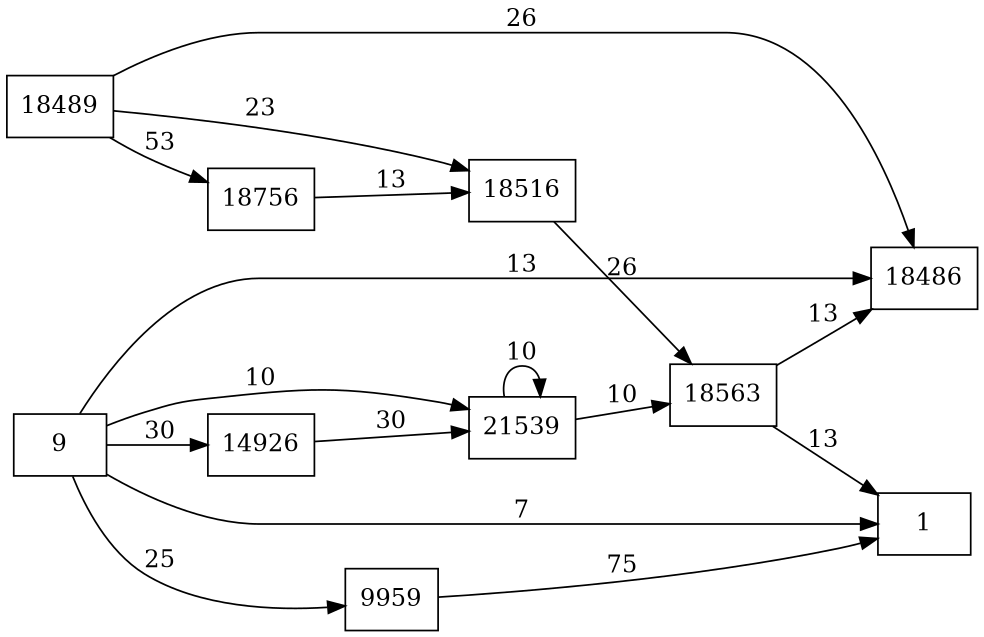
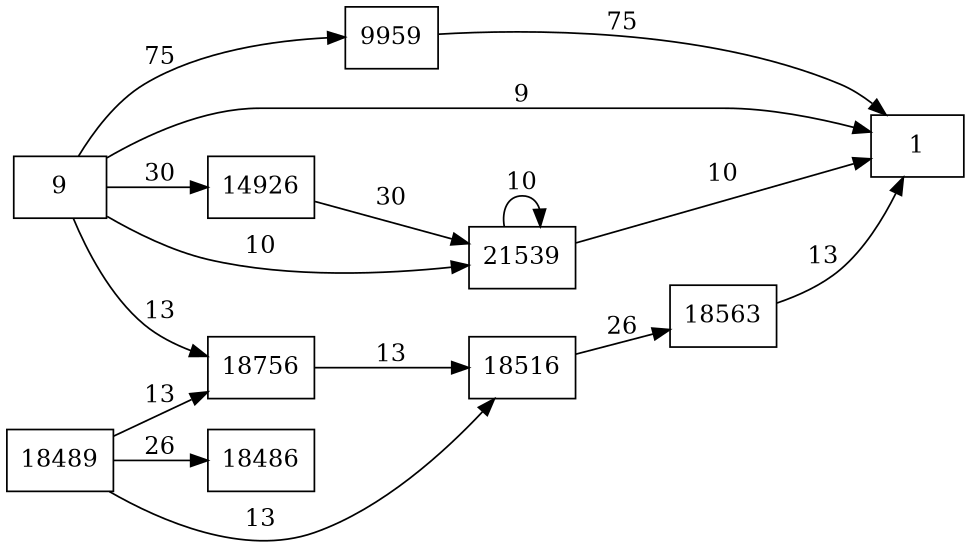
edge "18489" -> "18516": label "23" -> "13"
edge "18489" -> "18756": label "53" -> "13"
edge "9" -> "18486": now "9" -> "18756"
edge "18563" -> "18486": removed, label "13"
edge "21539" -> "18563": now "21539" -> "1"
edge "9" -> "1": label "7" -> "9"
edge "9" -> "9959": label "25" -> "75"
